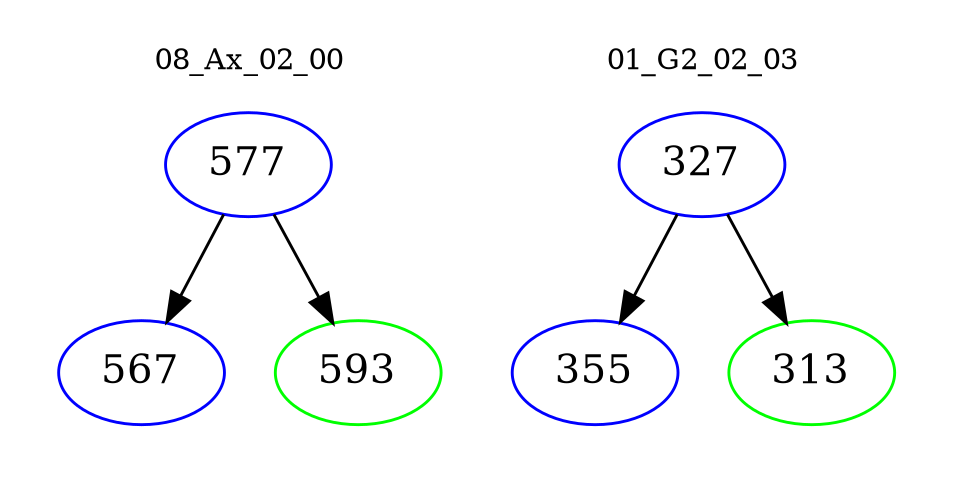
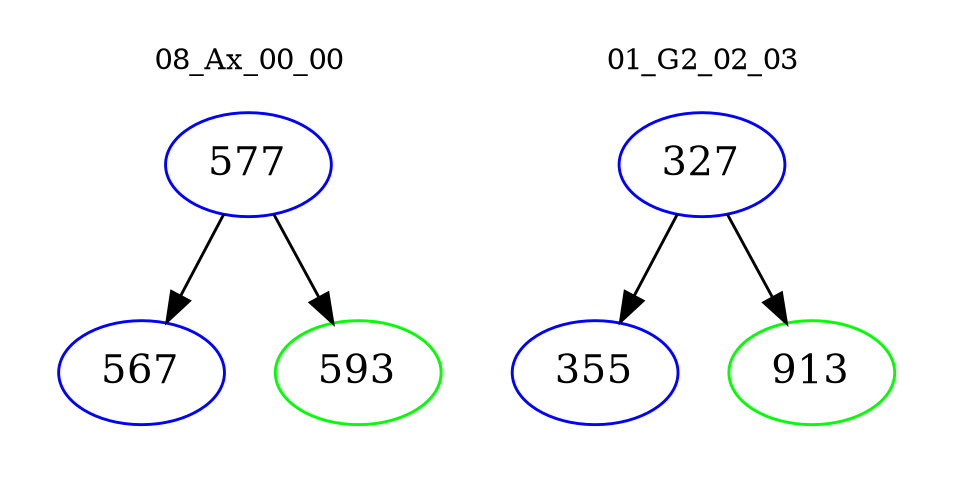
cluster "08_Ax_02_00": label "08_Ax_02_00" -> "08_Ax_00_00"
node "313": label "313" -> "913"
